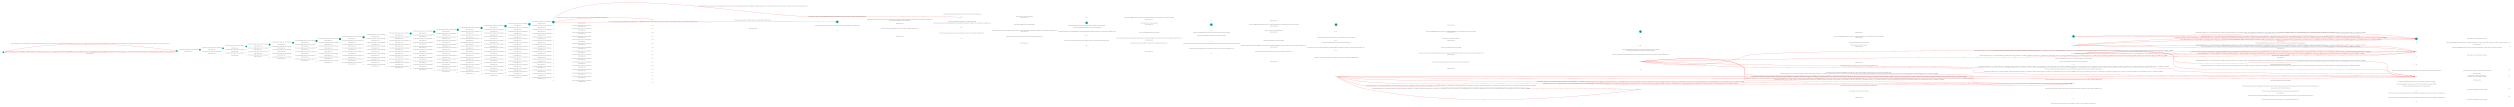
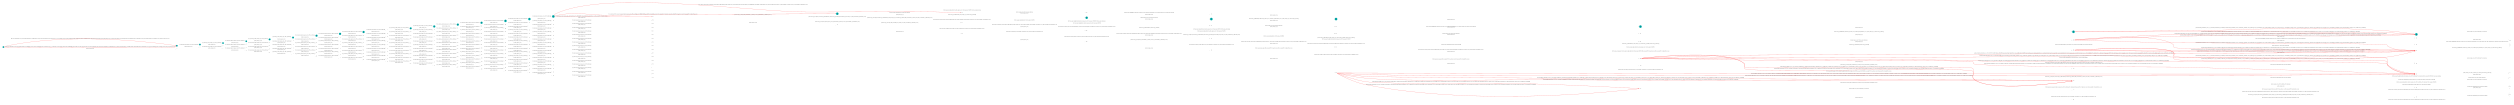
edge "198" -> "206": added, label "[PreProcessing_6_unsuspend, System_Analysis_9_ms, ME_receivestartT2_25_messEnd_occurs, ME_receivestartT2_25_abstractEnd_occurs]"
